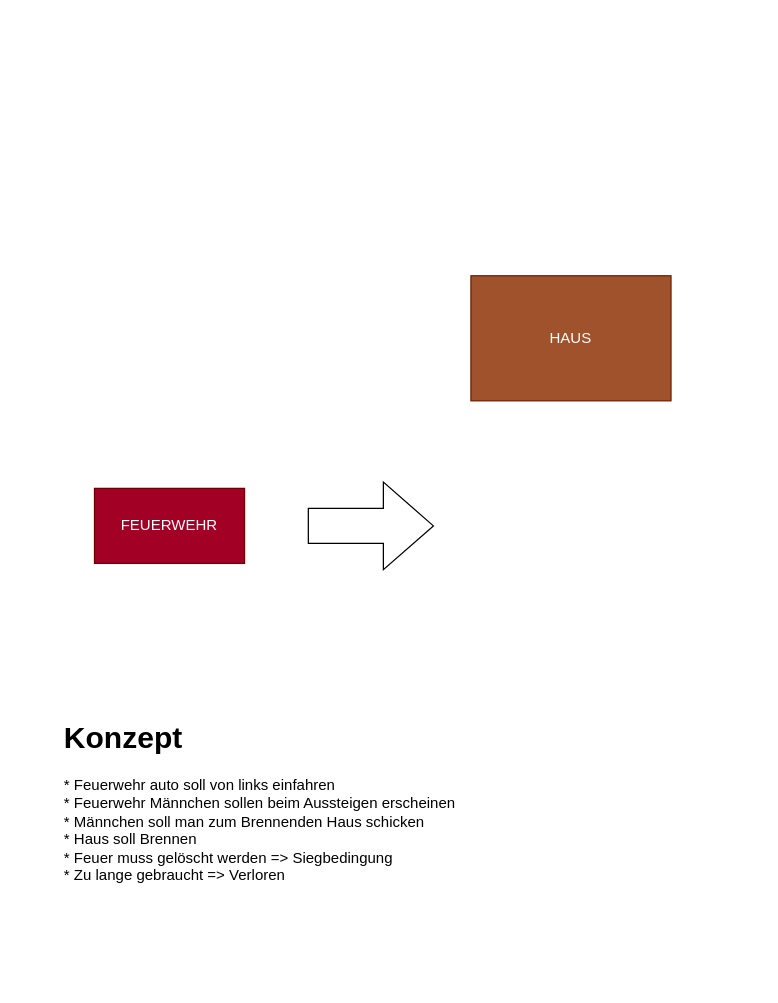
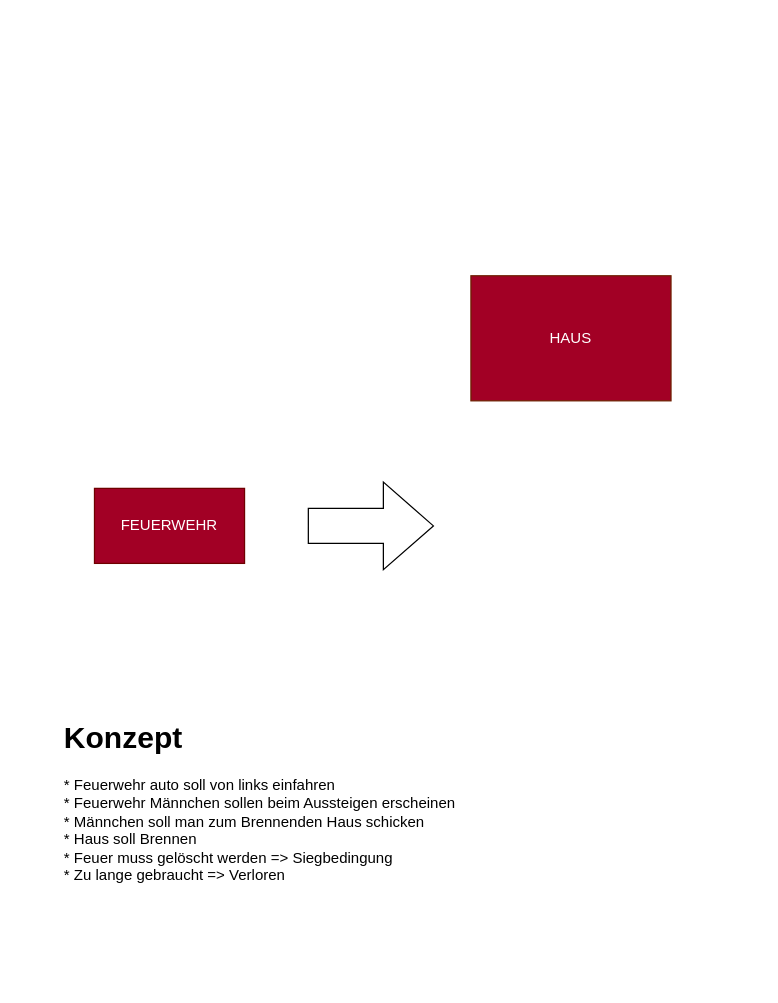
node "HAUS": fillcolor #a0522d -> #a20025
